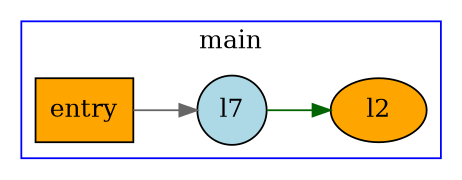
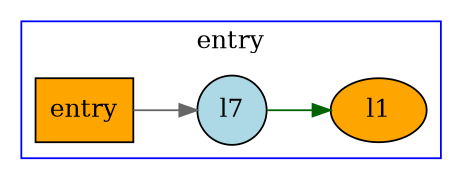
cluster "main": label "main" -> "entry"
node "l2": label "l2" -> "l1"
